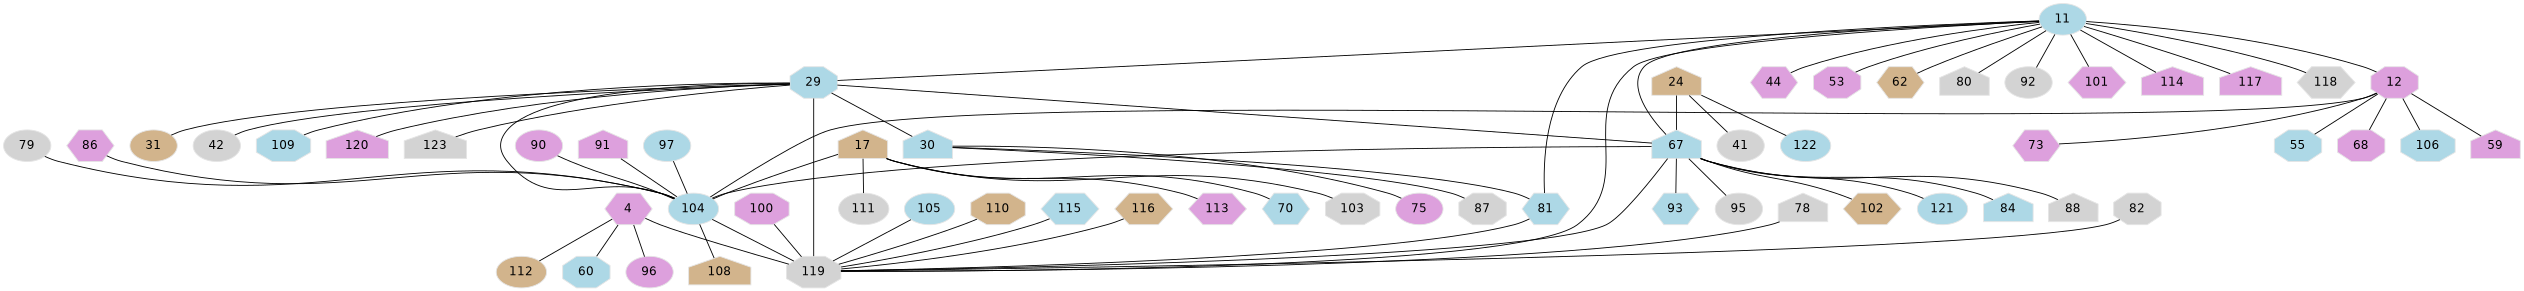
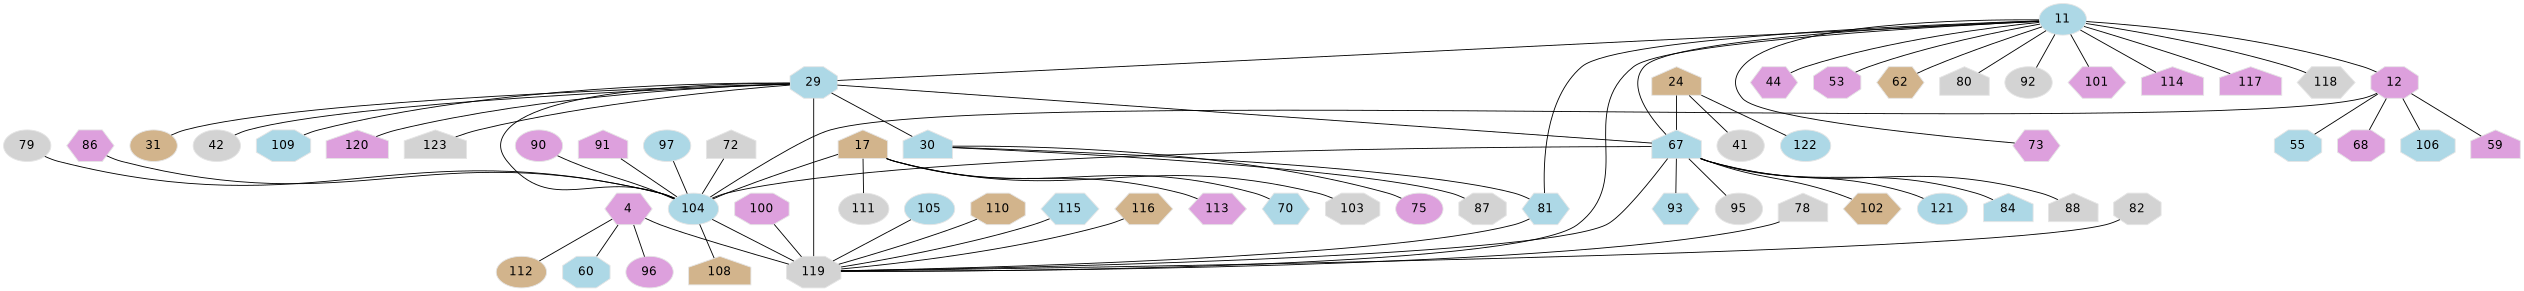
edge "12" -- "73": now "11" -- "73"
node "72": added
